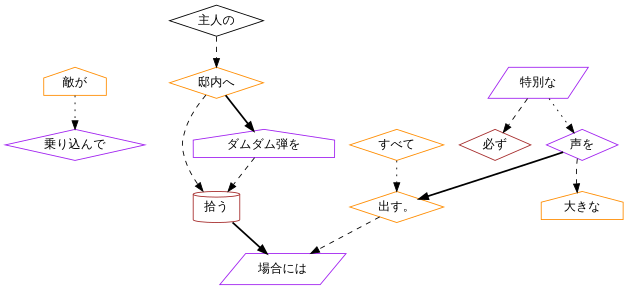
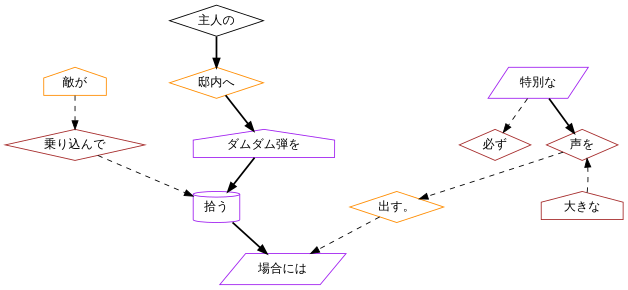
edge "主人の" -> "邸内へ": style dashed -> bold
edge "敵が" -> "乗り込んで": style dotted -> dashed
edge "特別な" -> "声を": style dotted -> bold
edge "邸内へ" -> "拾う": now "乗り込んで" -> "拾う"
node "乗り込んで": color purple -> brown
node "すべて": removed
node "声を": color purple -> brown
edge "ダムダム弾を" -> "拾う": style dashed -> bold
edge "声を" -> "大きな": reversed
edge "声を" -> "出す。": style bold -> dashed
node "拾う": color brown -> purple
node "大きな": color darkorange -> brown
